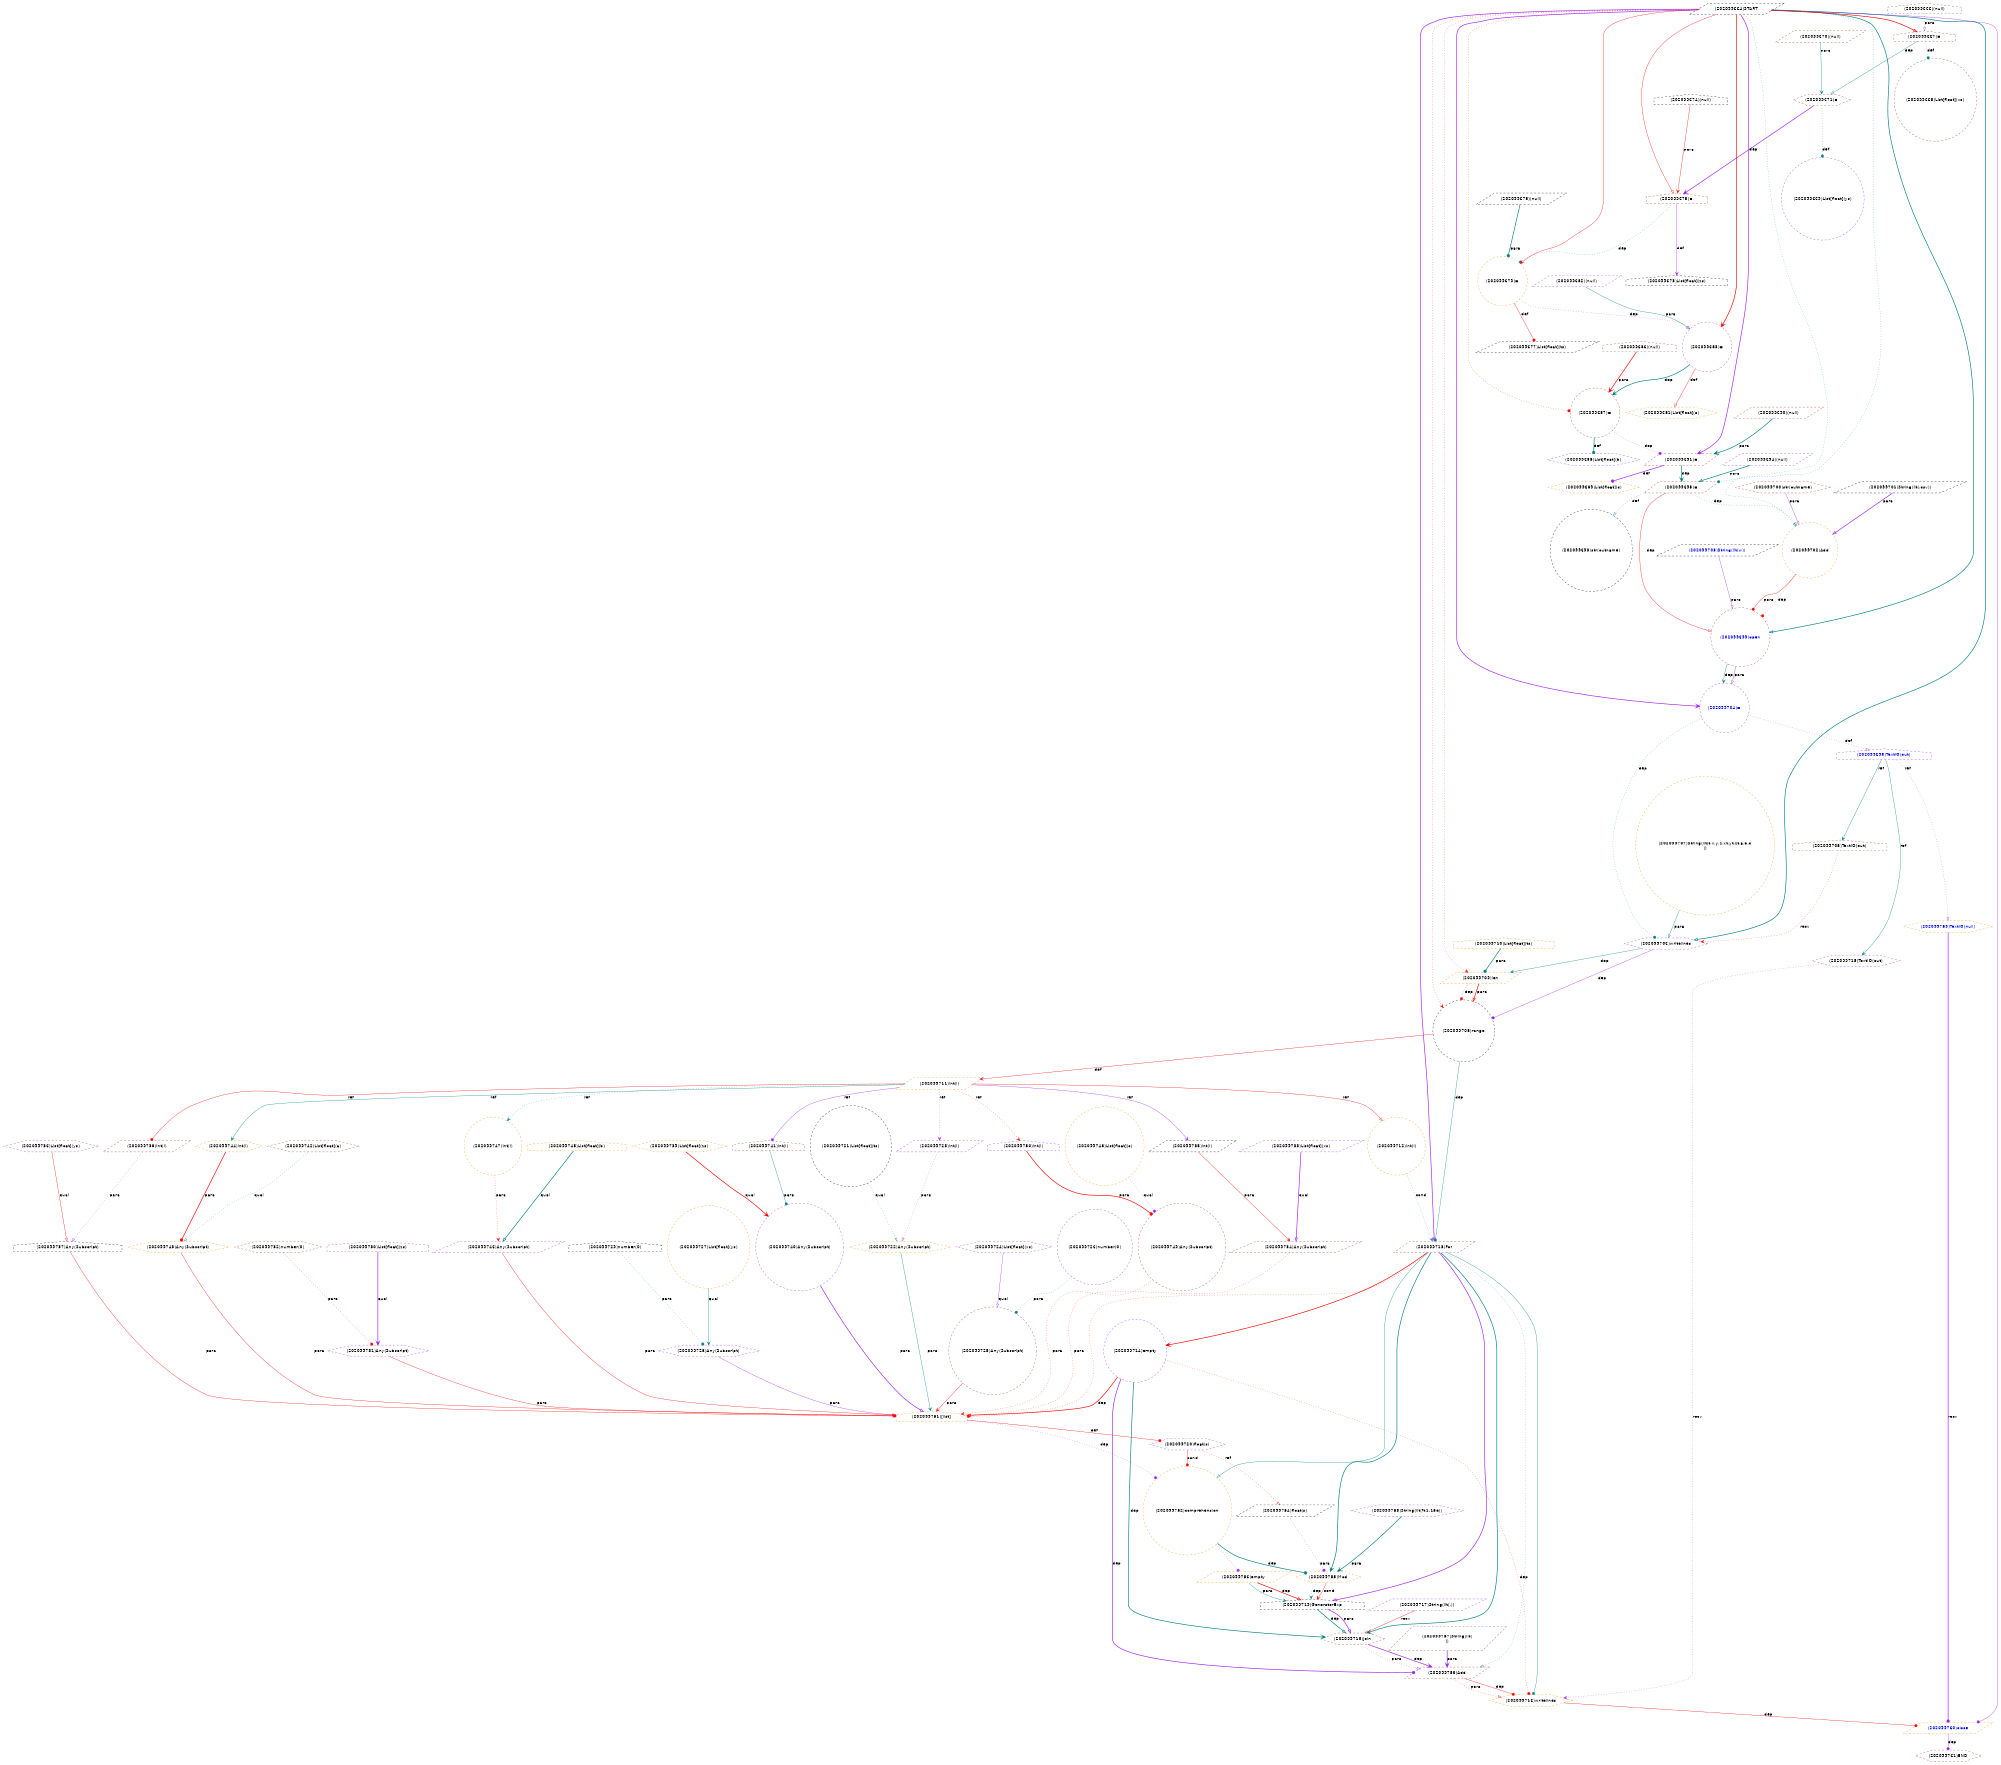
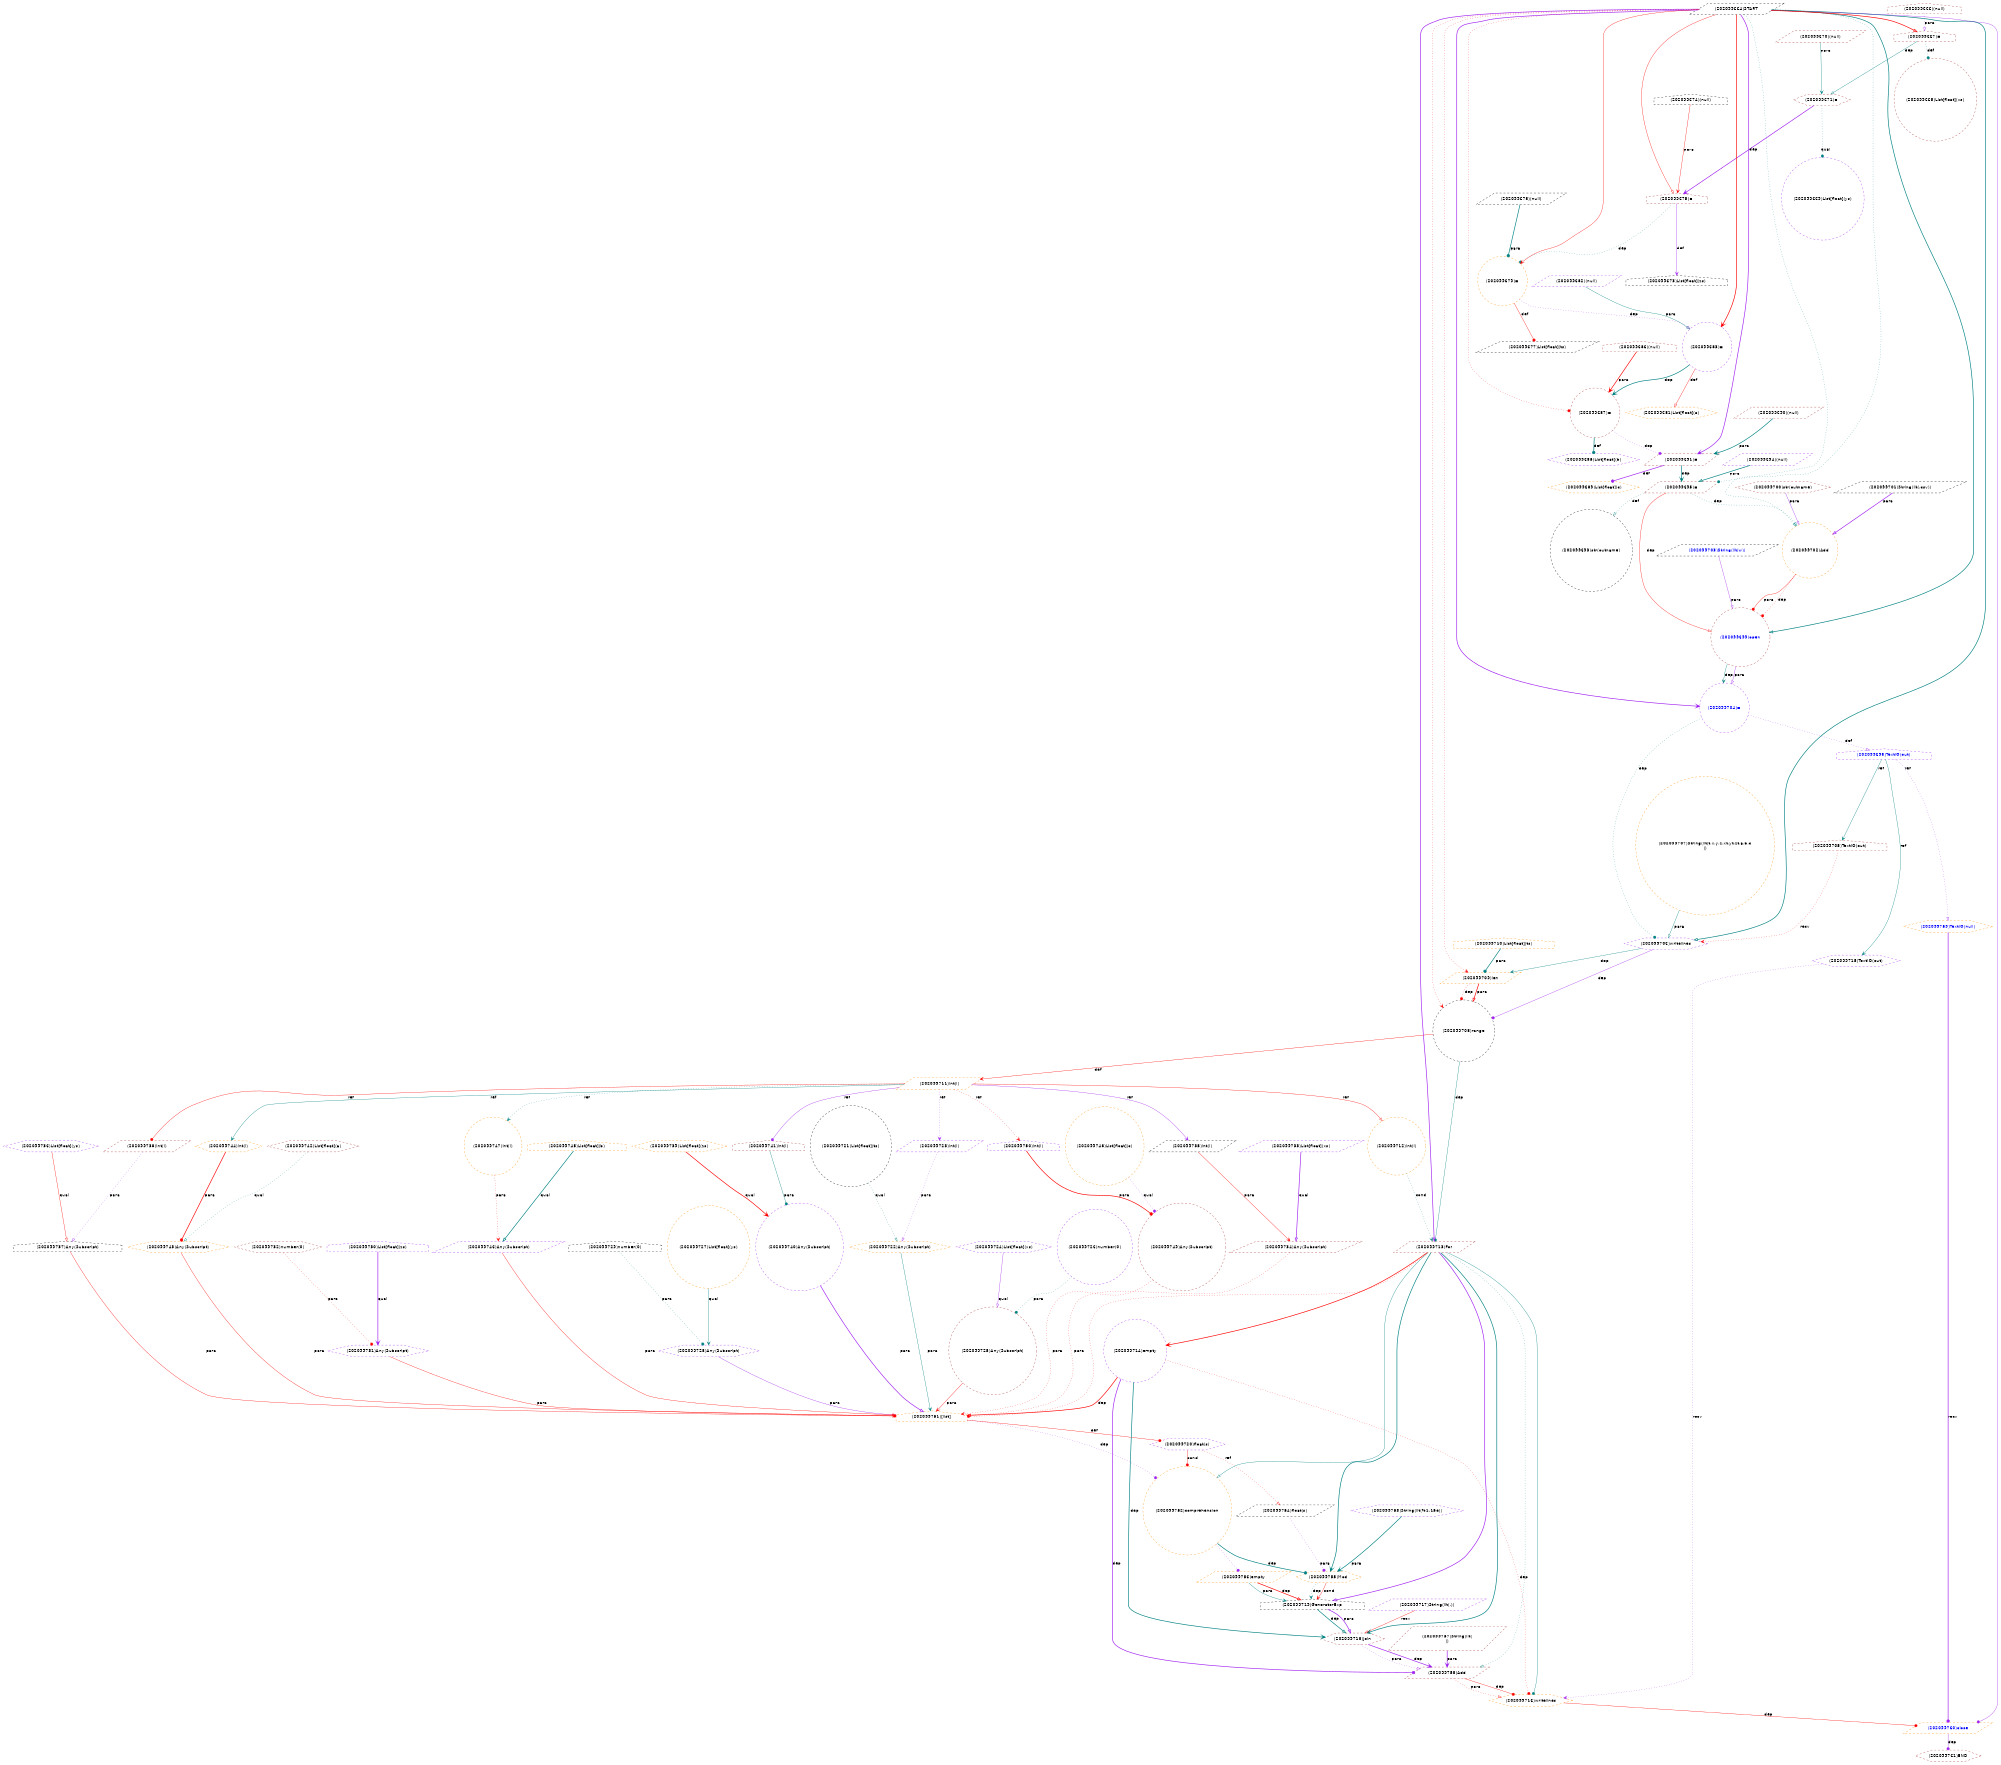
edge "(202099671)=" -> "(202099669)List[float](ys)": label "def" -> "qual"
